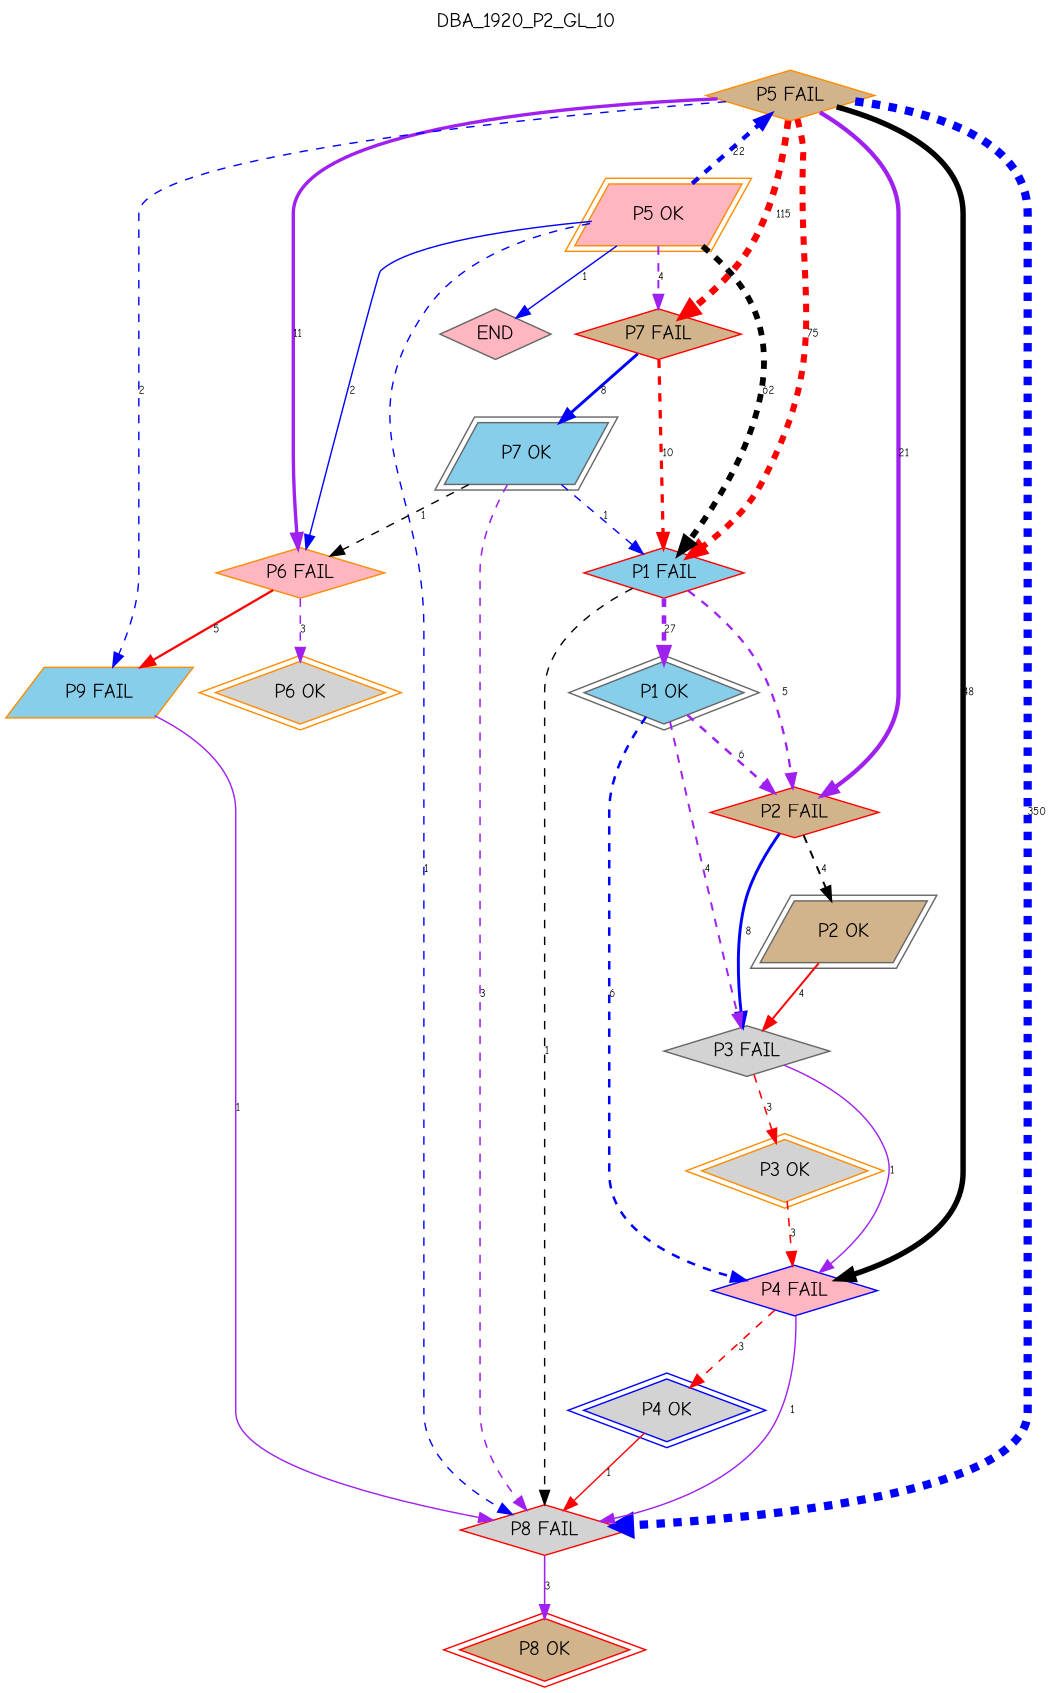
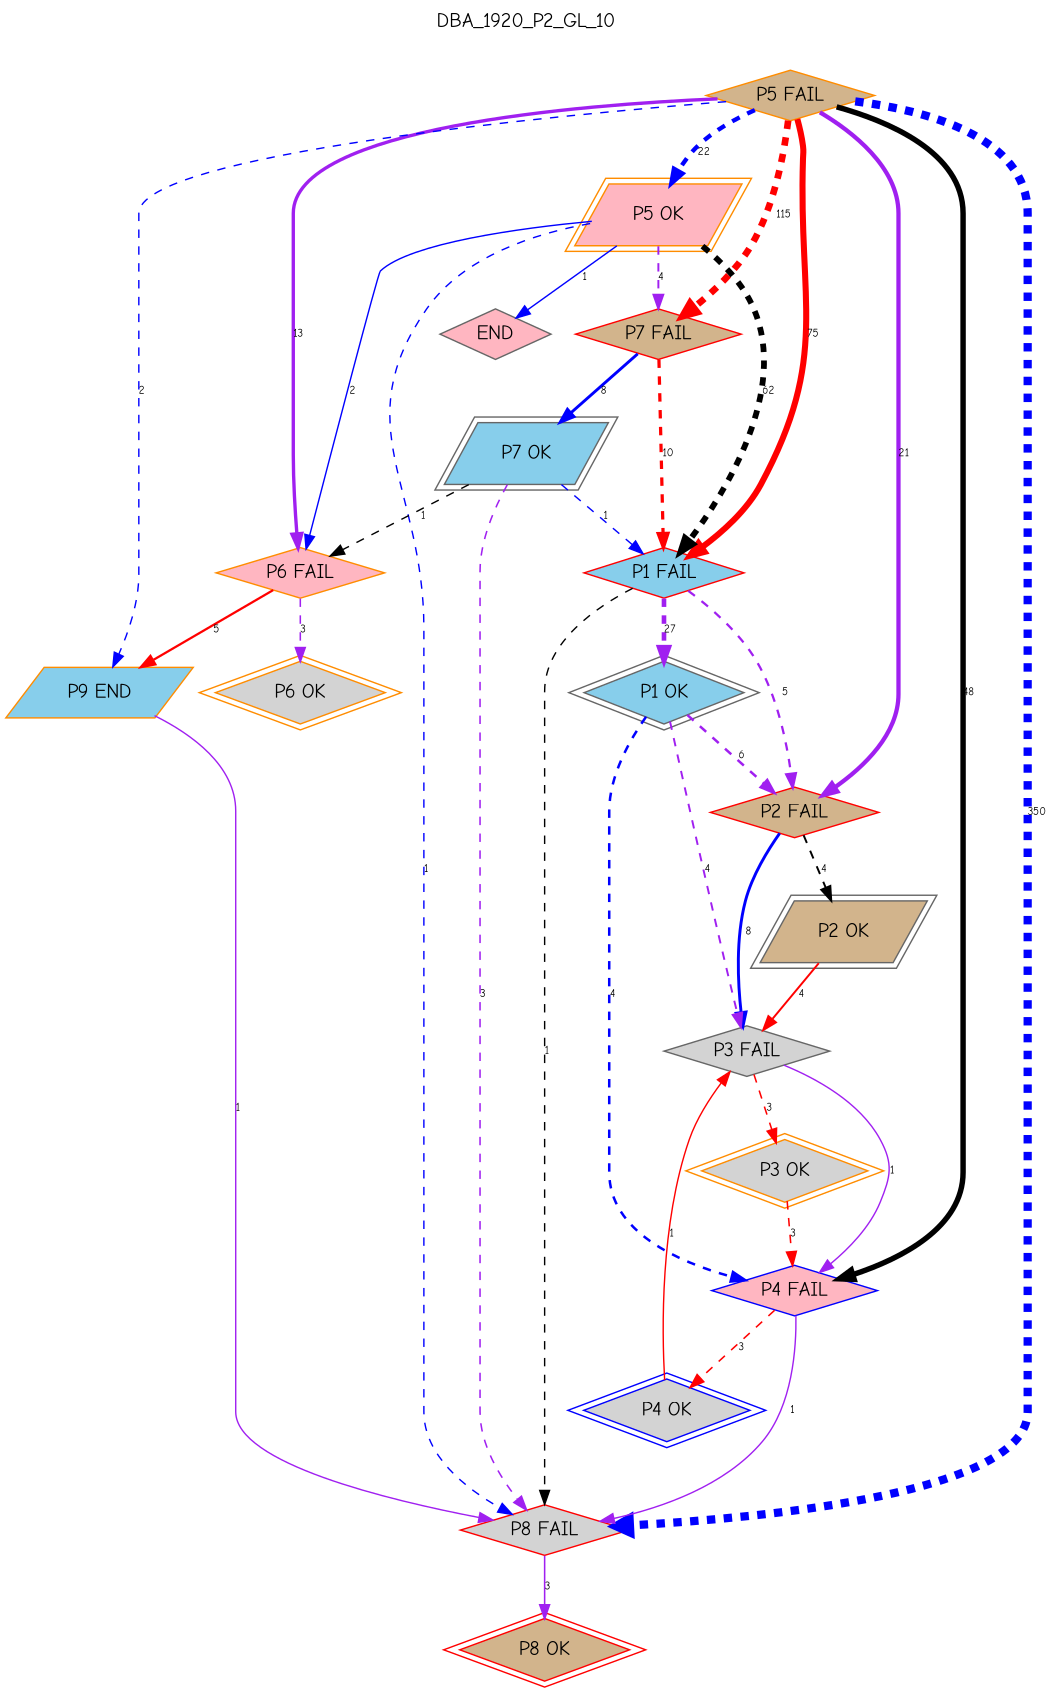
edge "P5 OK" -> "P5 FAIL": reversed
edge "P5 FAIL" -> "P6 FAIL": label "11" -> "13"
edge "P5 FAIL" -> "P1 FAIL": style dashed -> solid
node "P9 FAIL": label "P9 FAIL" -> "P9 END"
edge "P1 OK" -> "P4 FAIL": label "6" -> "4"
edge "P4 OK" -> "P8 FAIL": now "P4 OK" -> "P3 FAIL"
